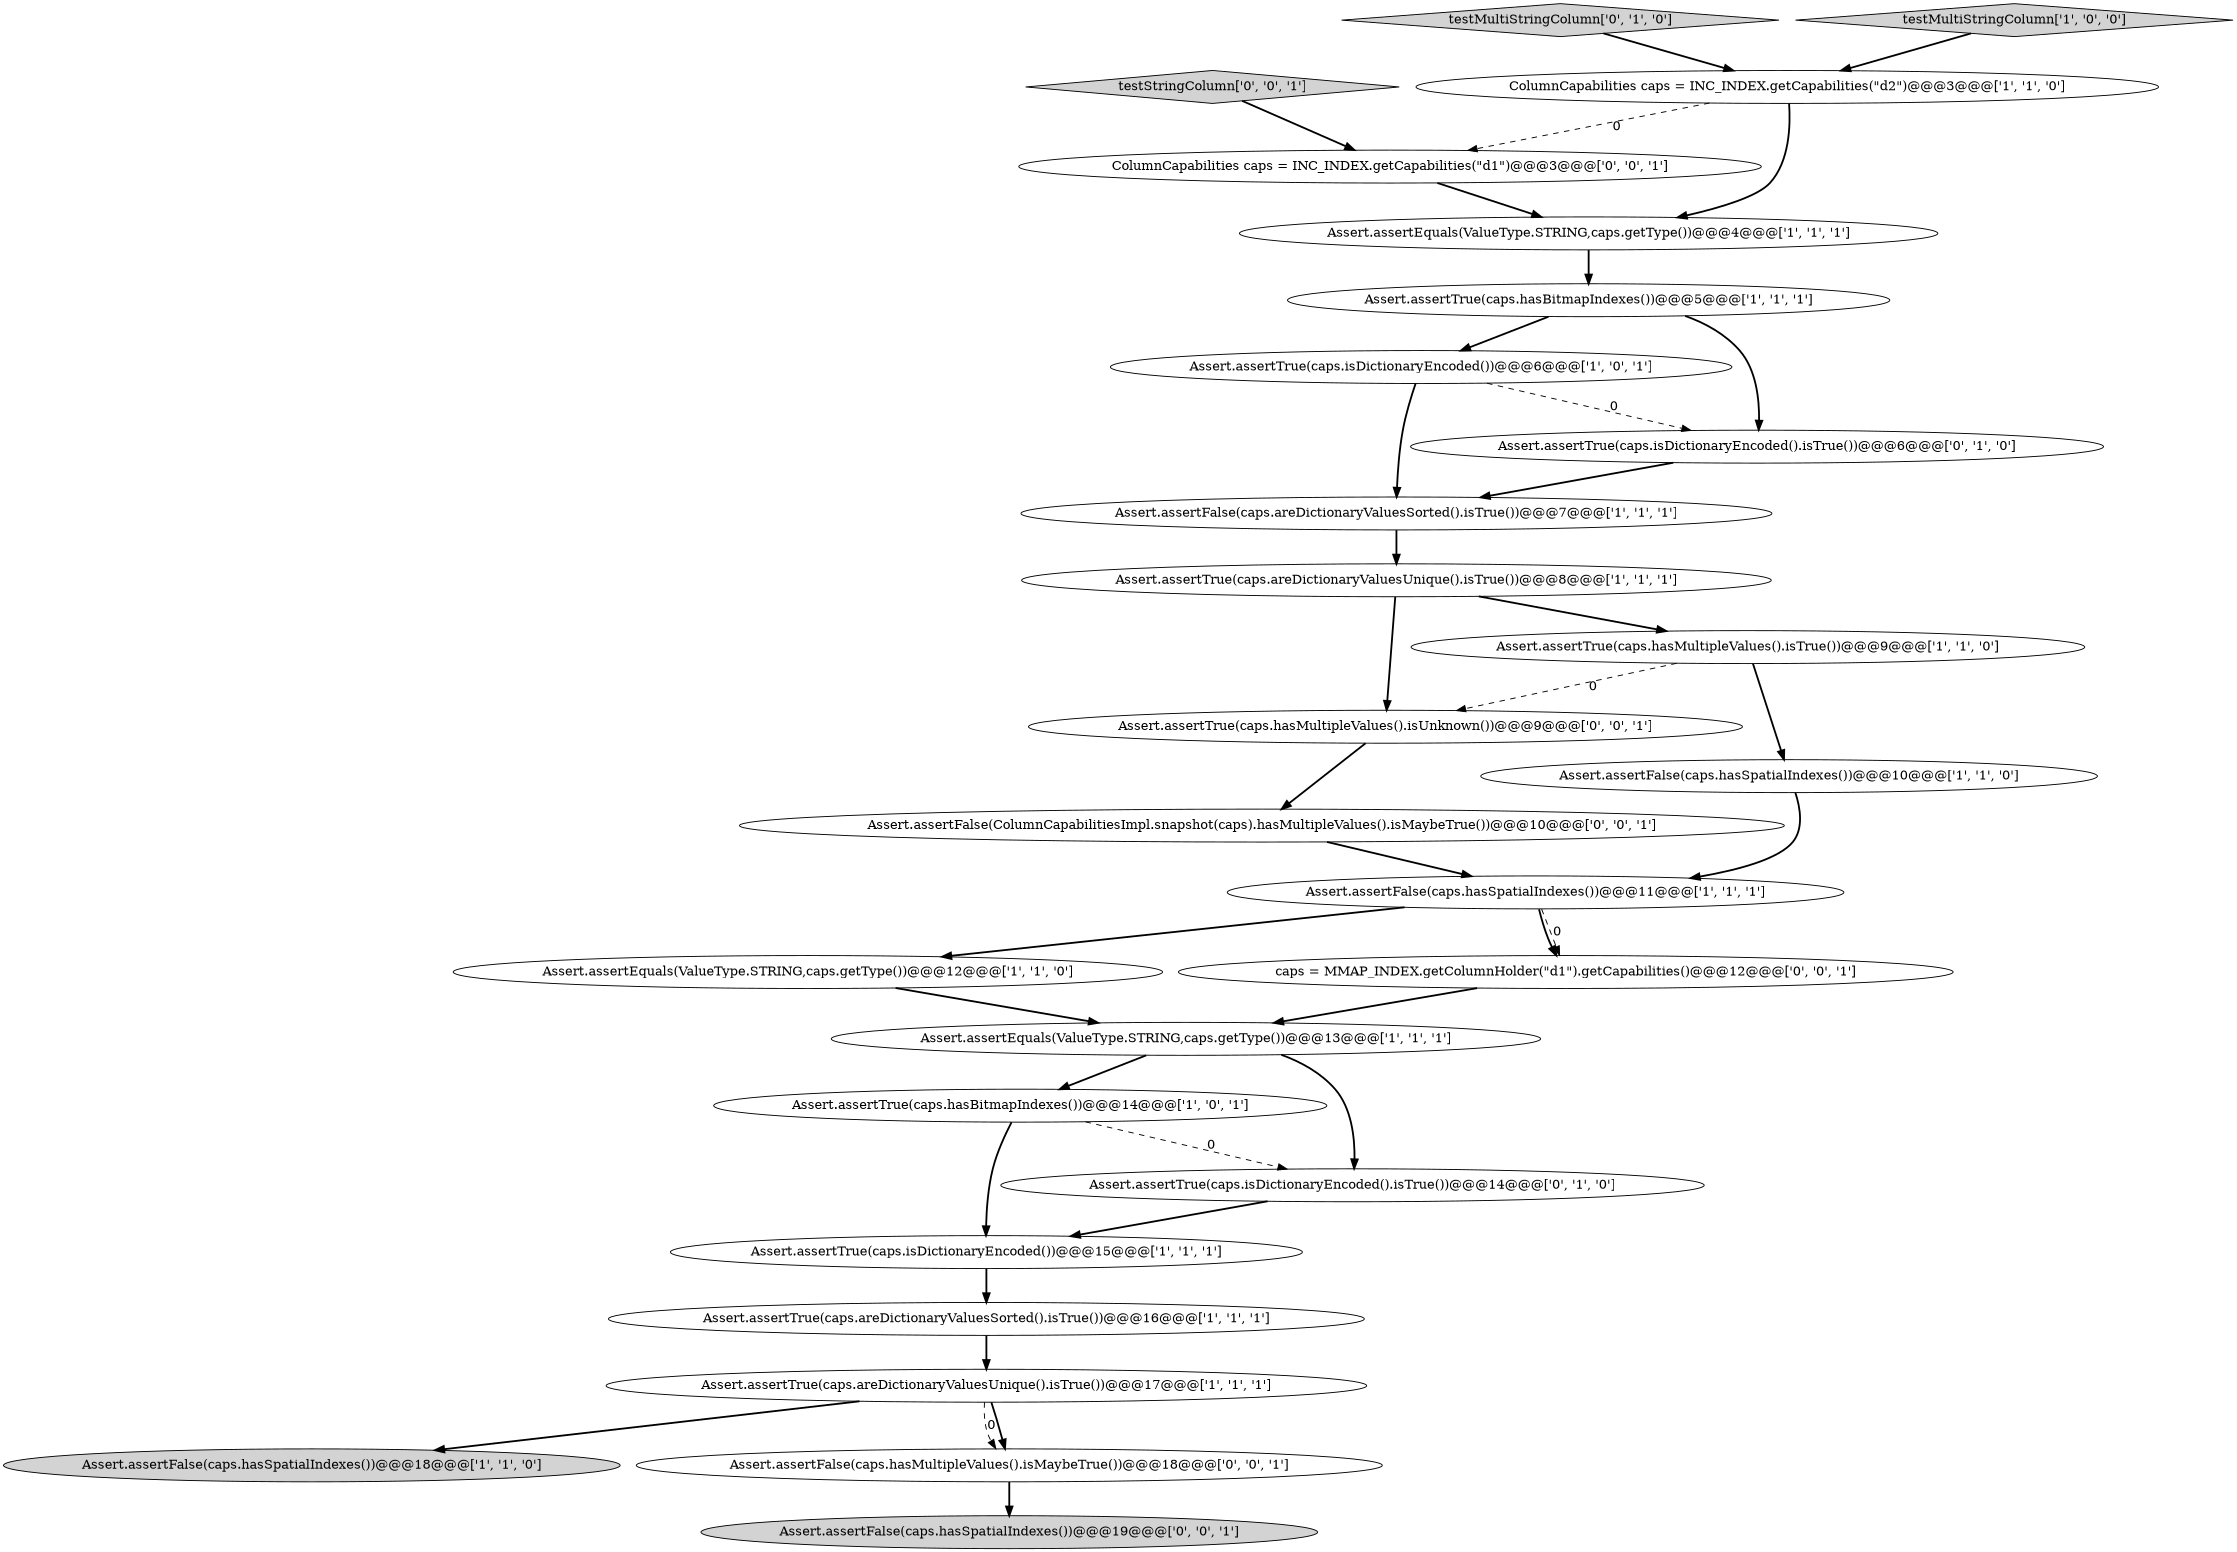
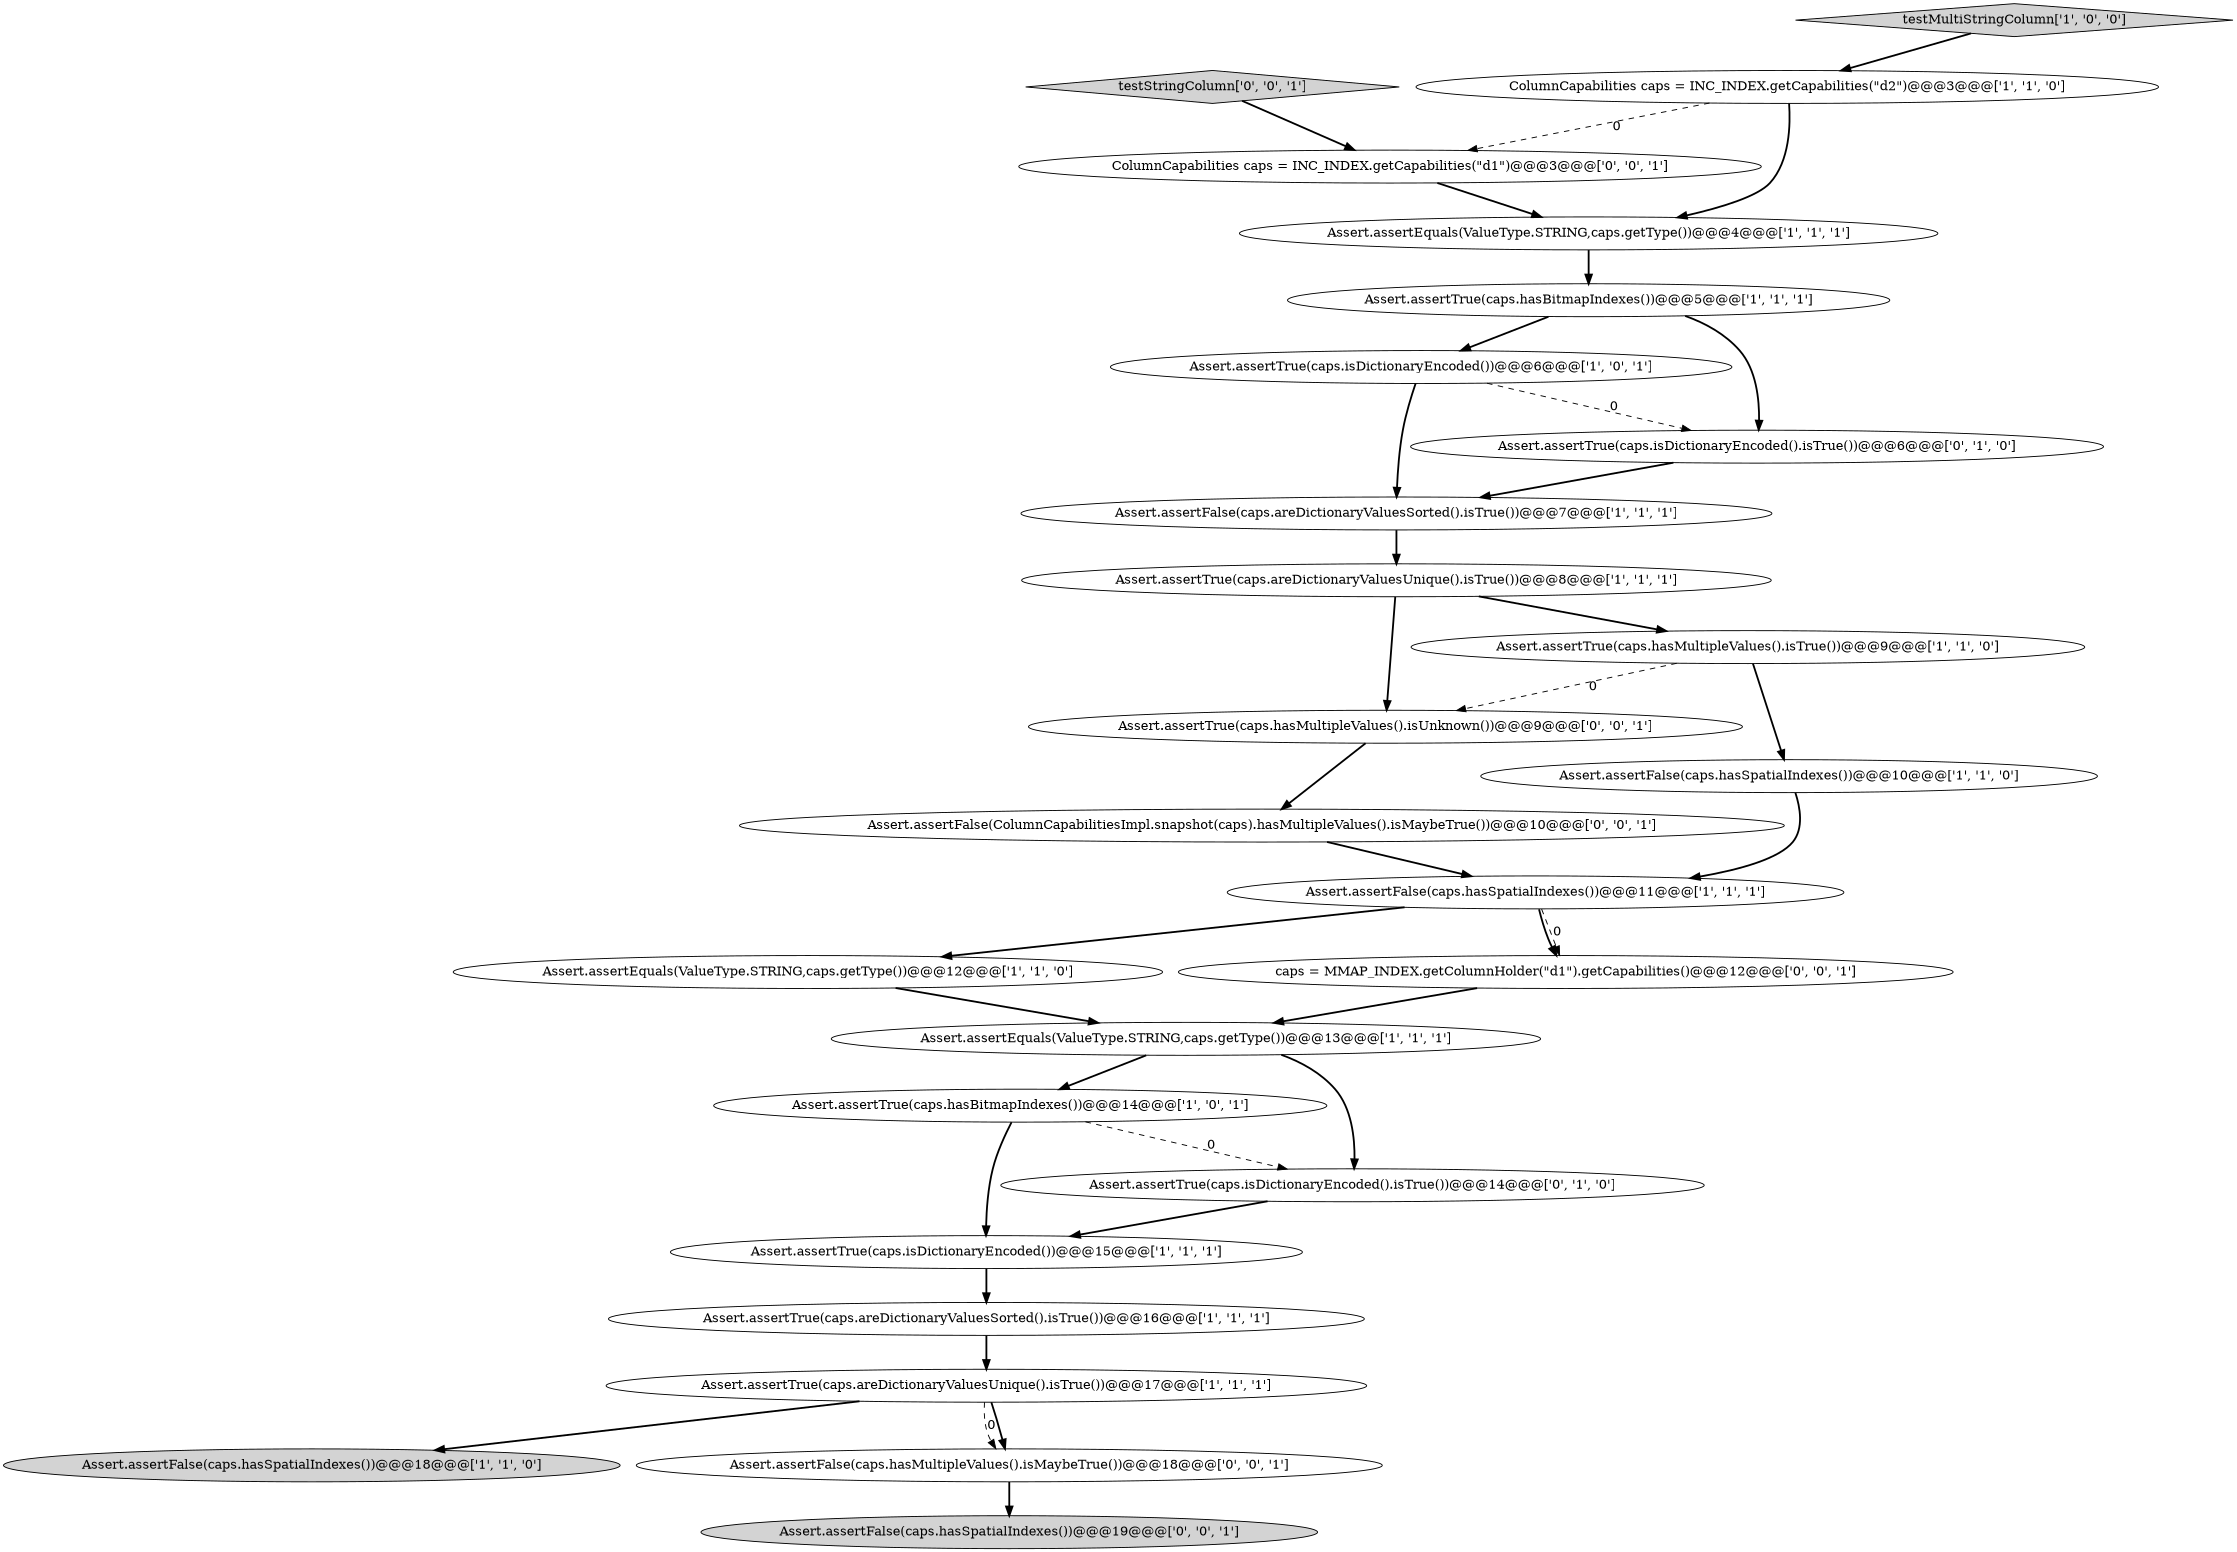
node "testMultiStringColumn['0', '1', '0']": removed
